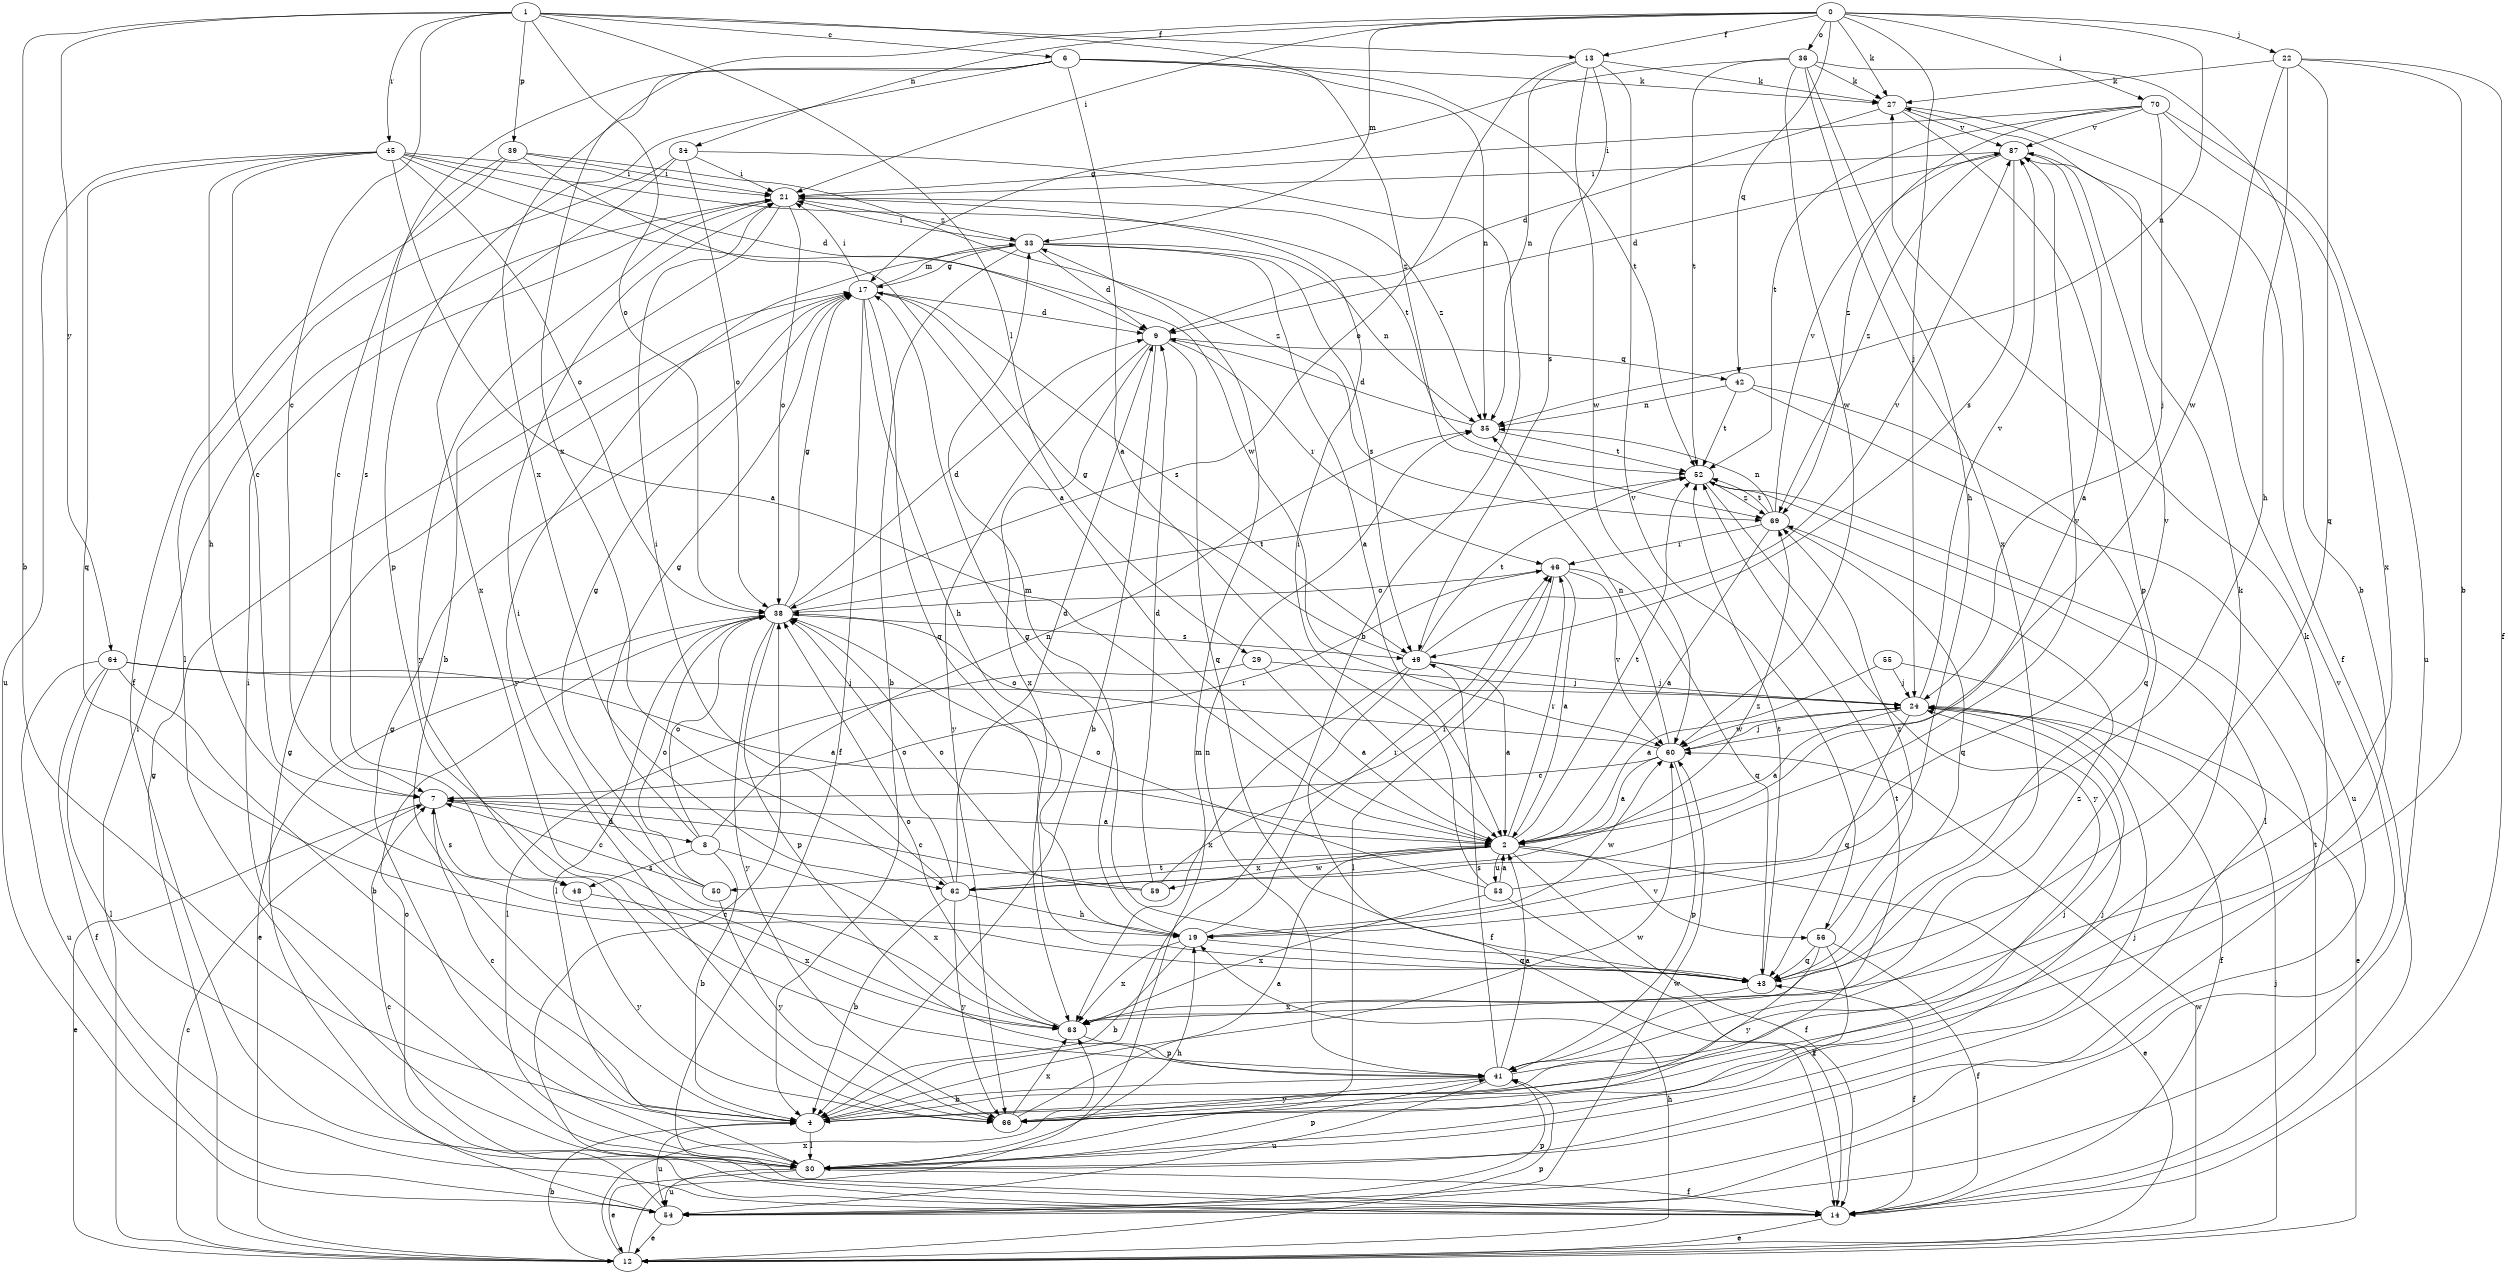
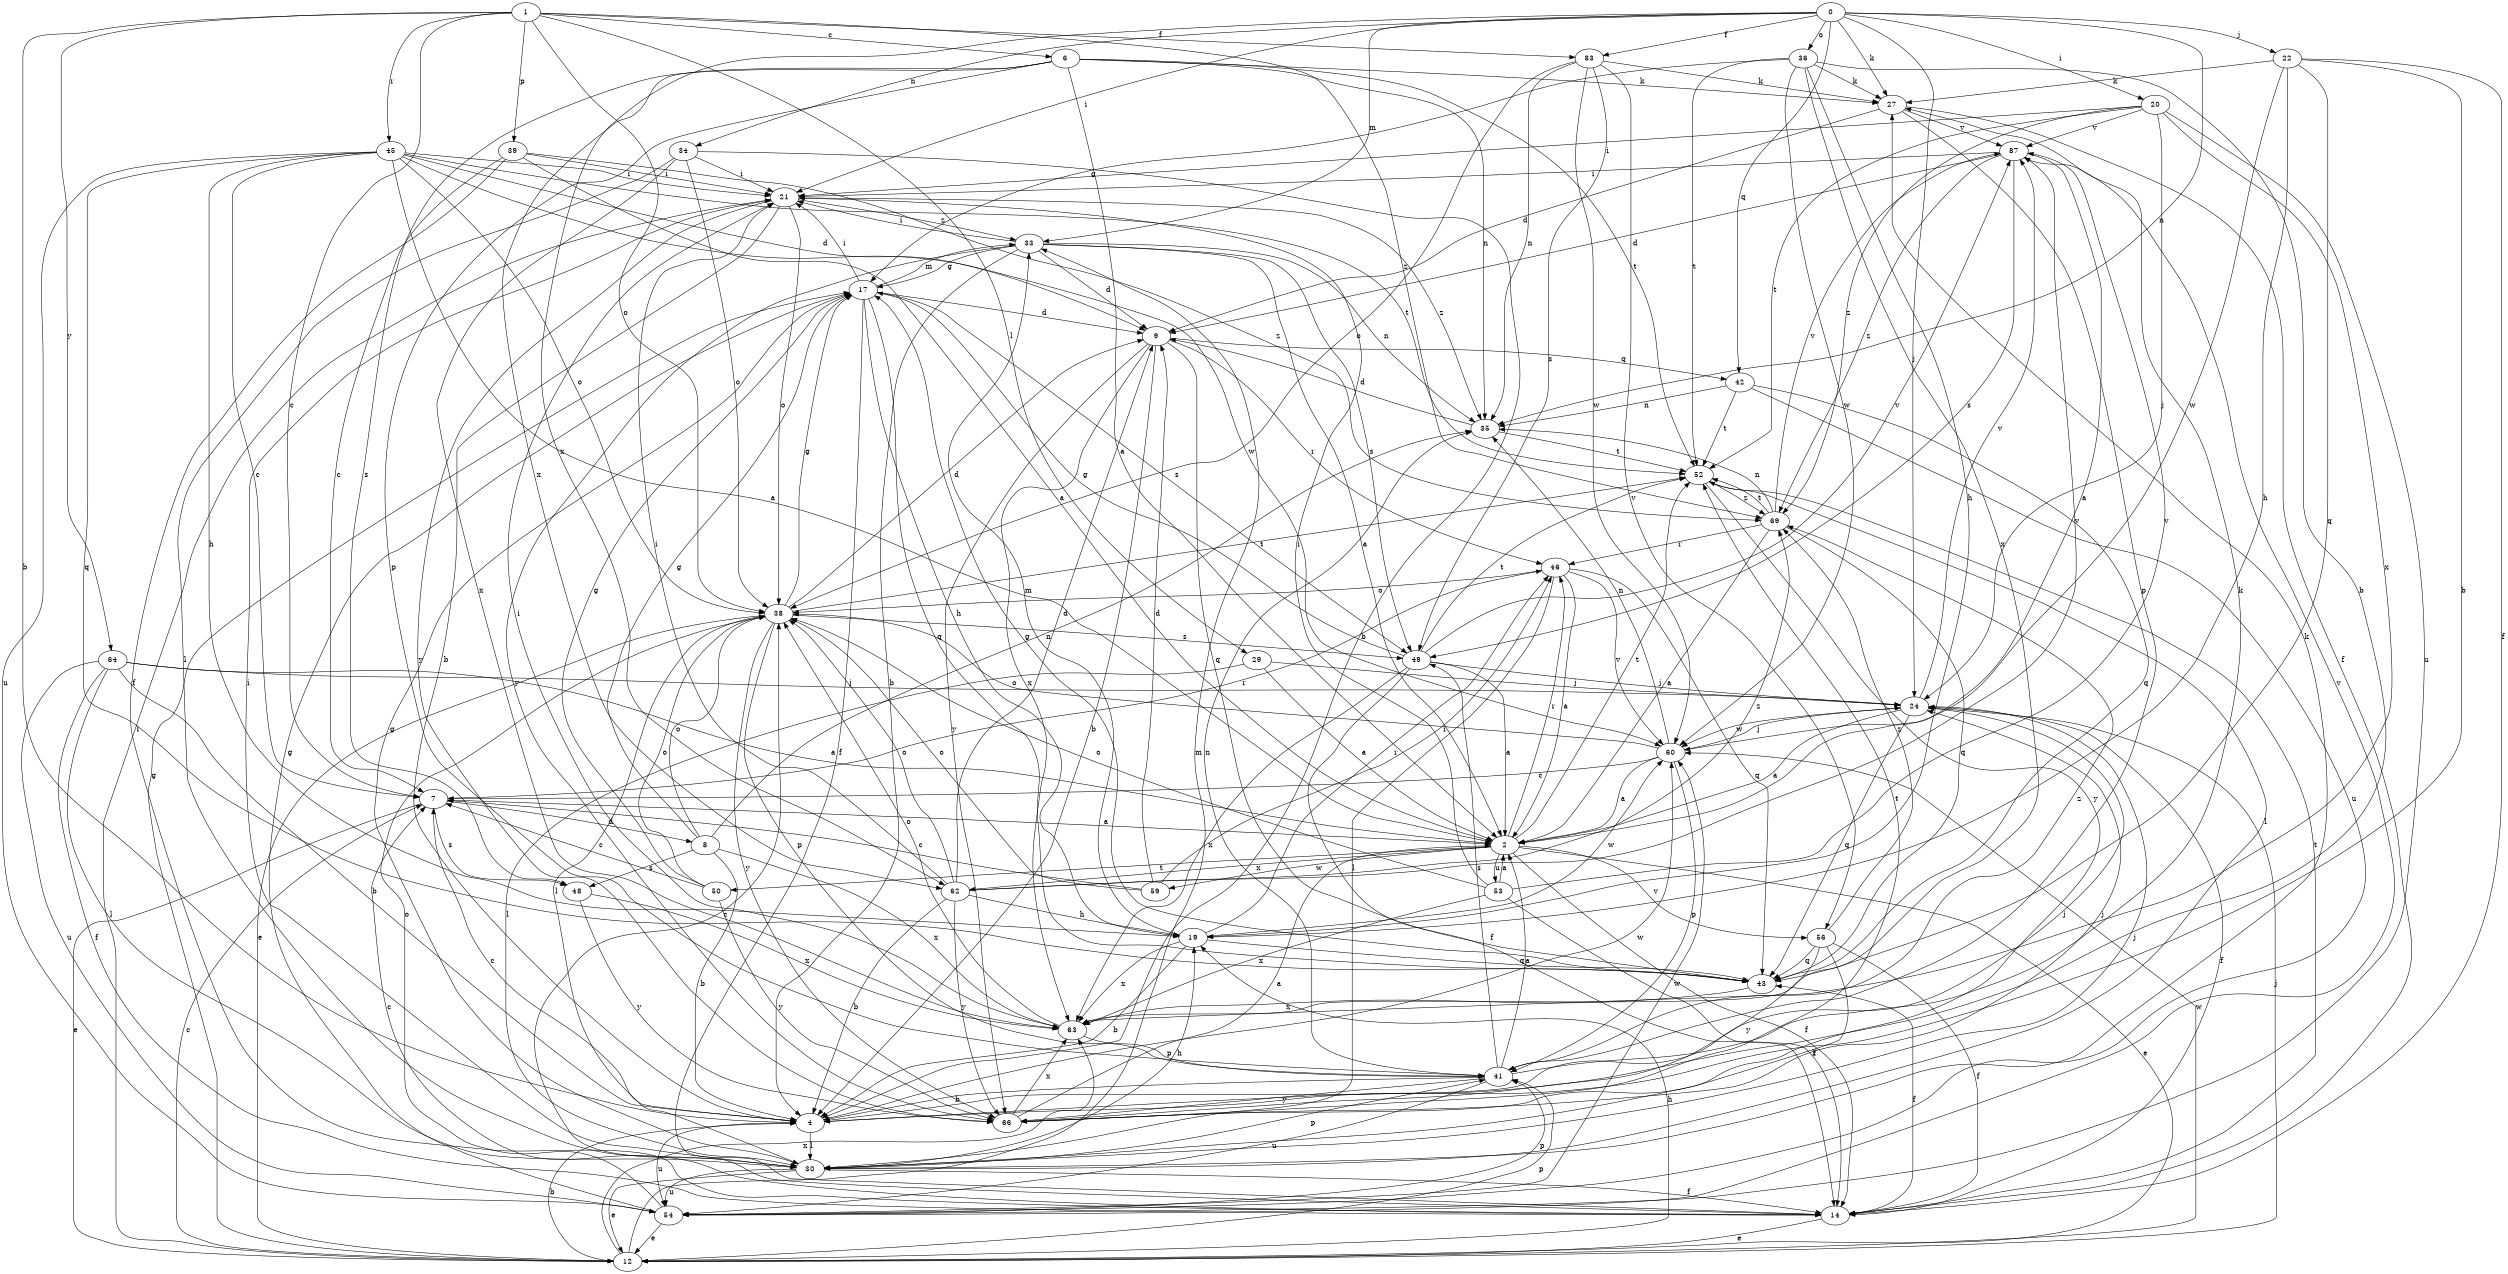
node "13": label "13" -> "83"
node "70": label "70" -> "20"
node "55": removed
edge "43" -> "52": removed, label "t"
